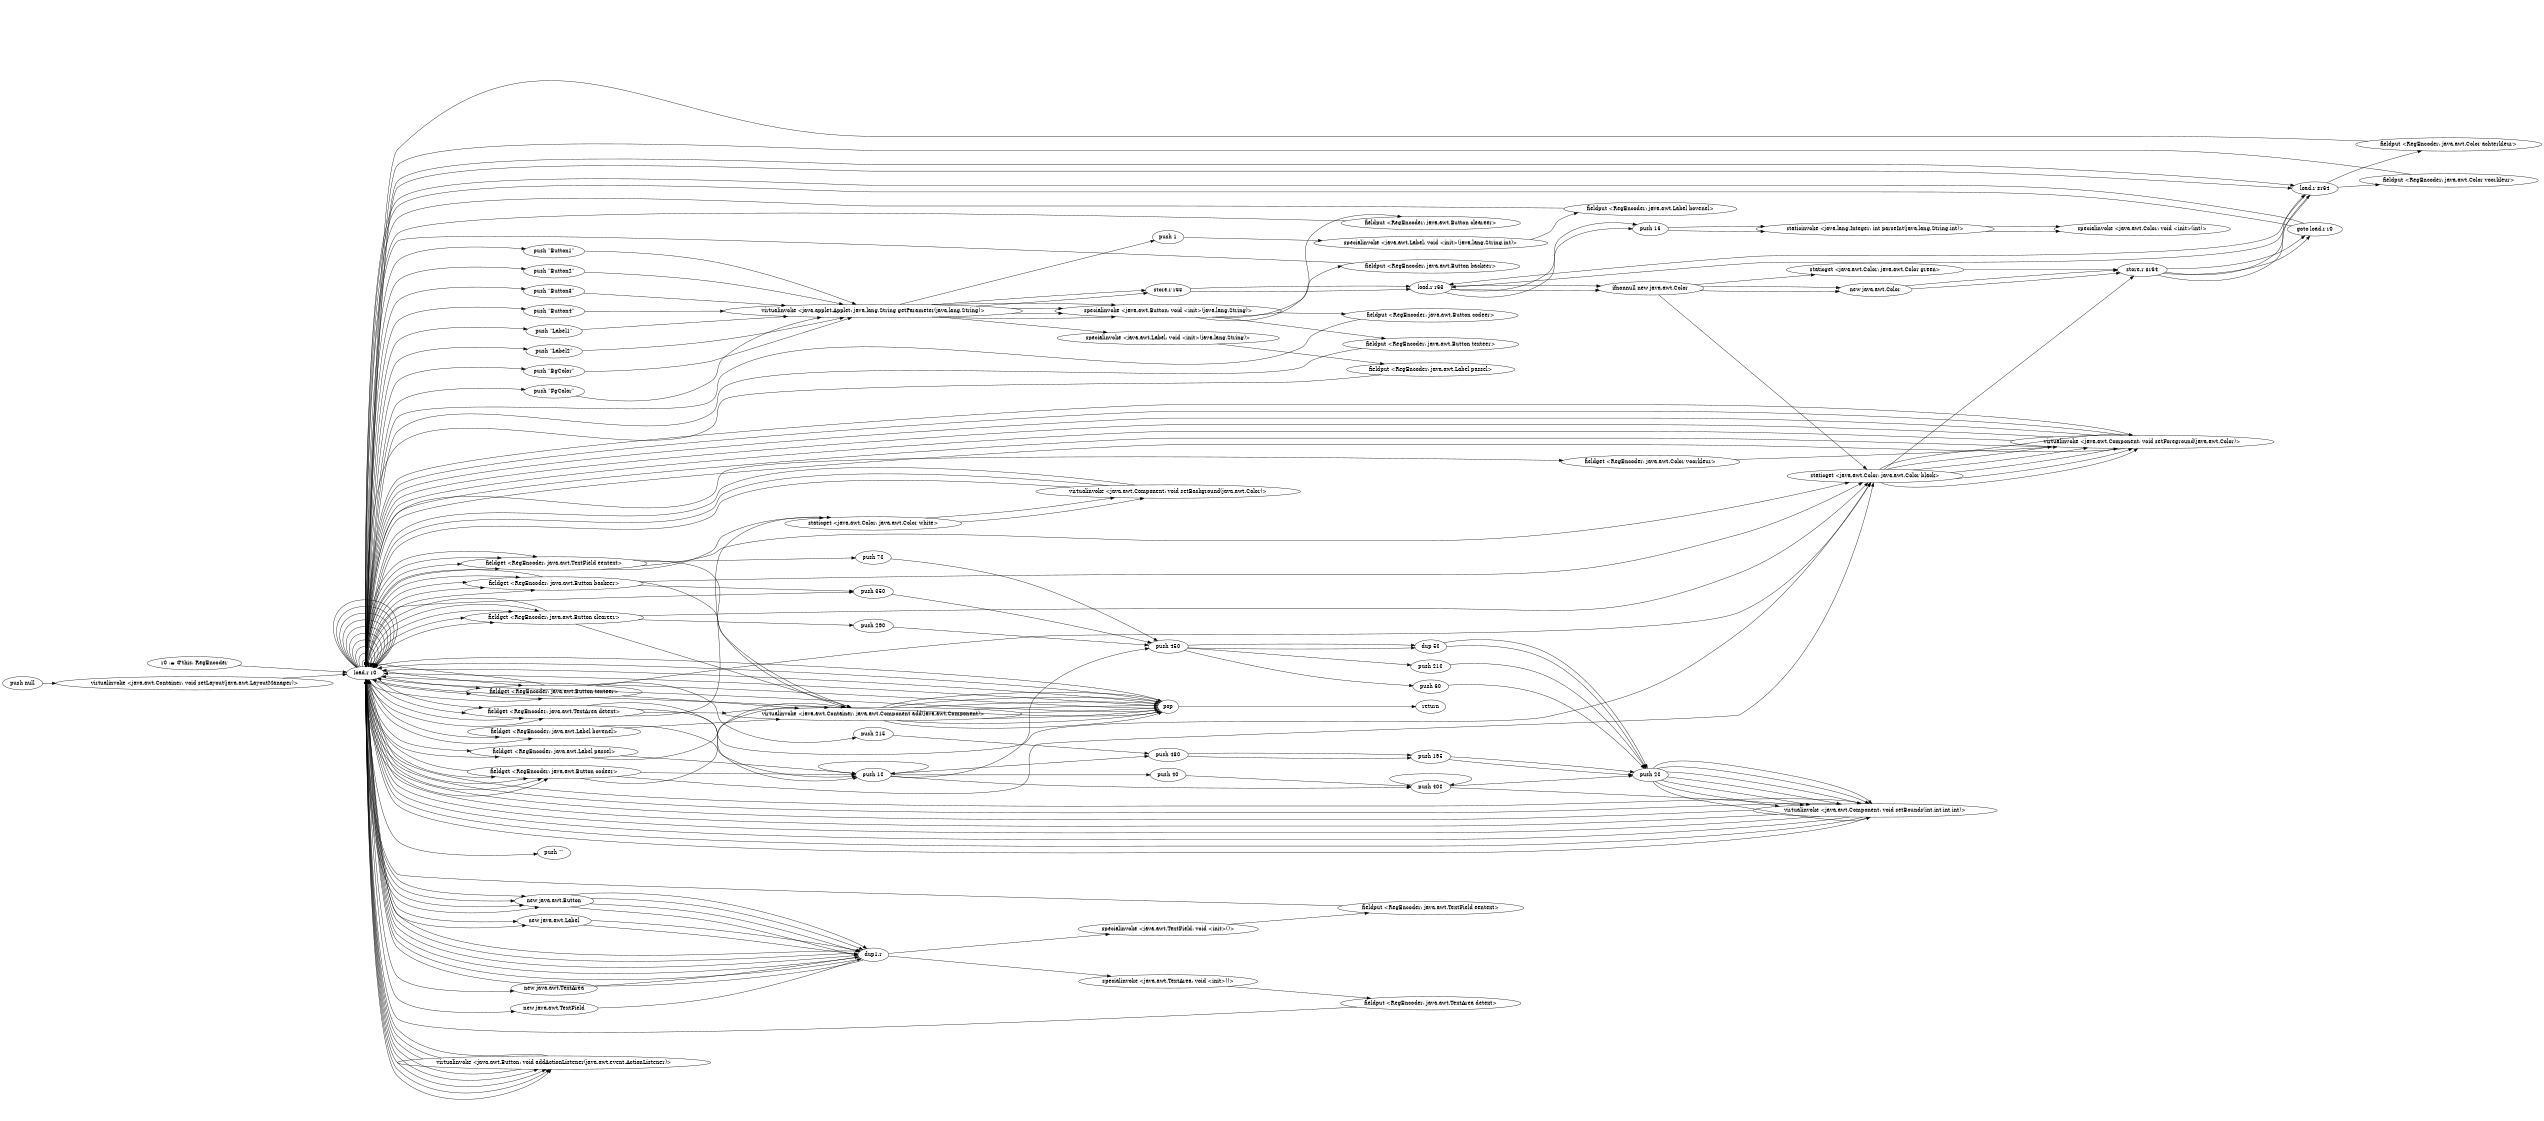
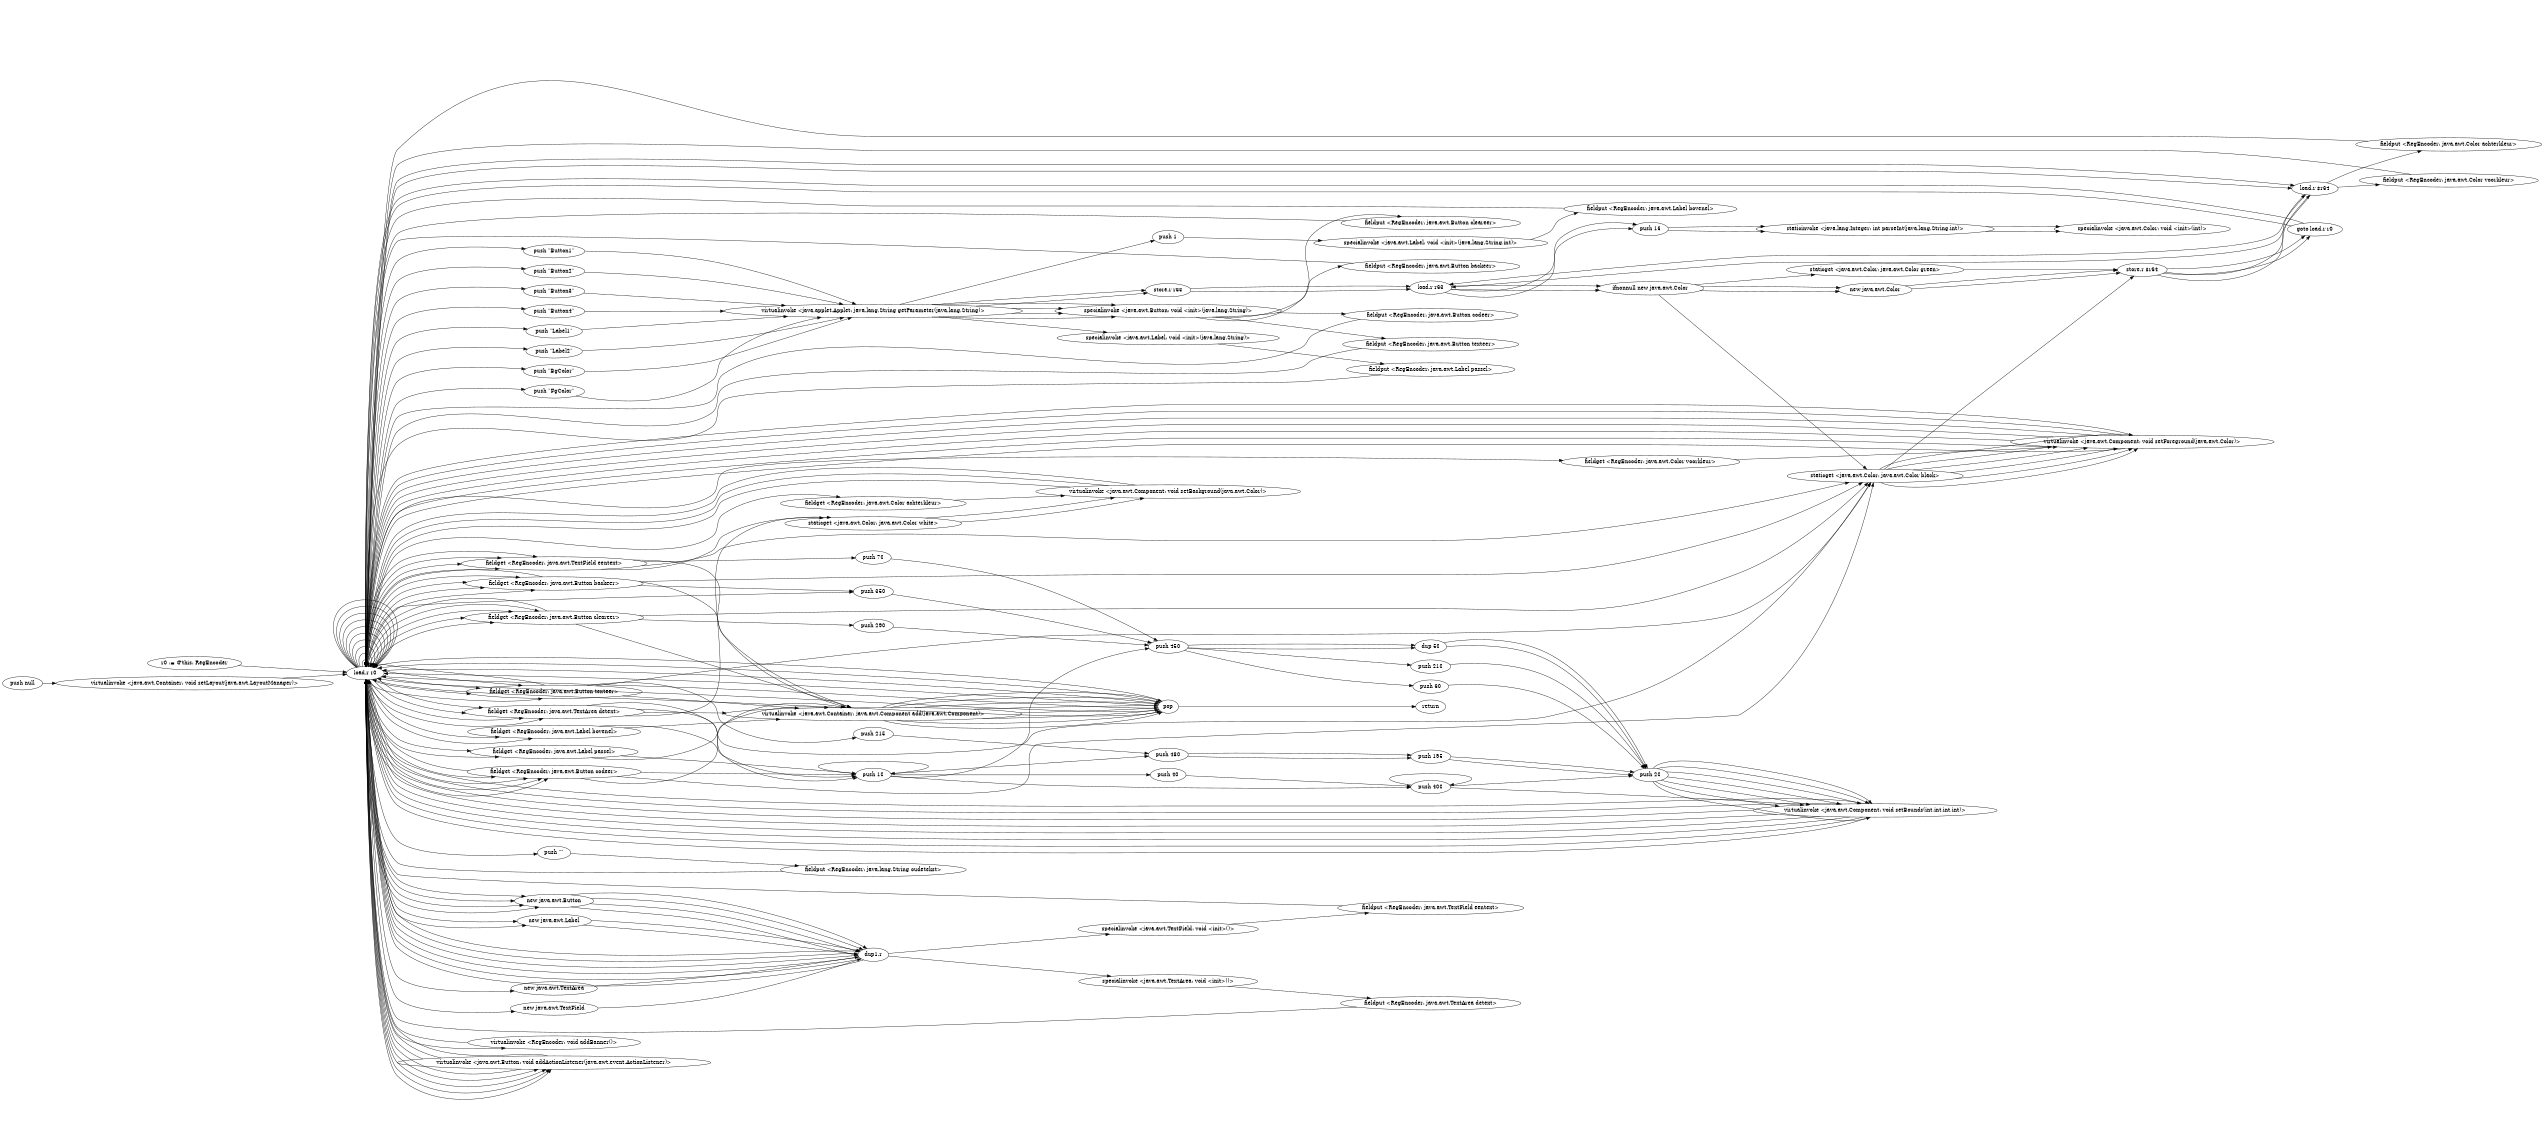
node "fieldget <RegEncoder: java.awt.Color achterkleur>": added
node "fieldput <RegEncoder: java.lang.String oudetekst>": added
node "virtualinvoke <RegEncoder: void addBanner()>": added
